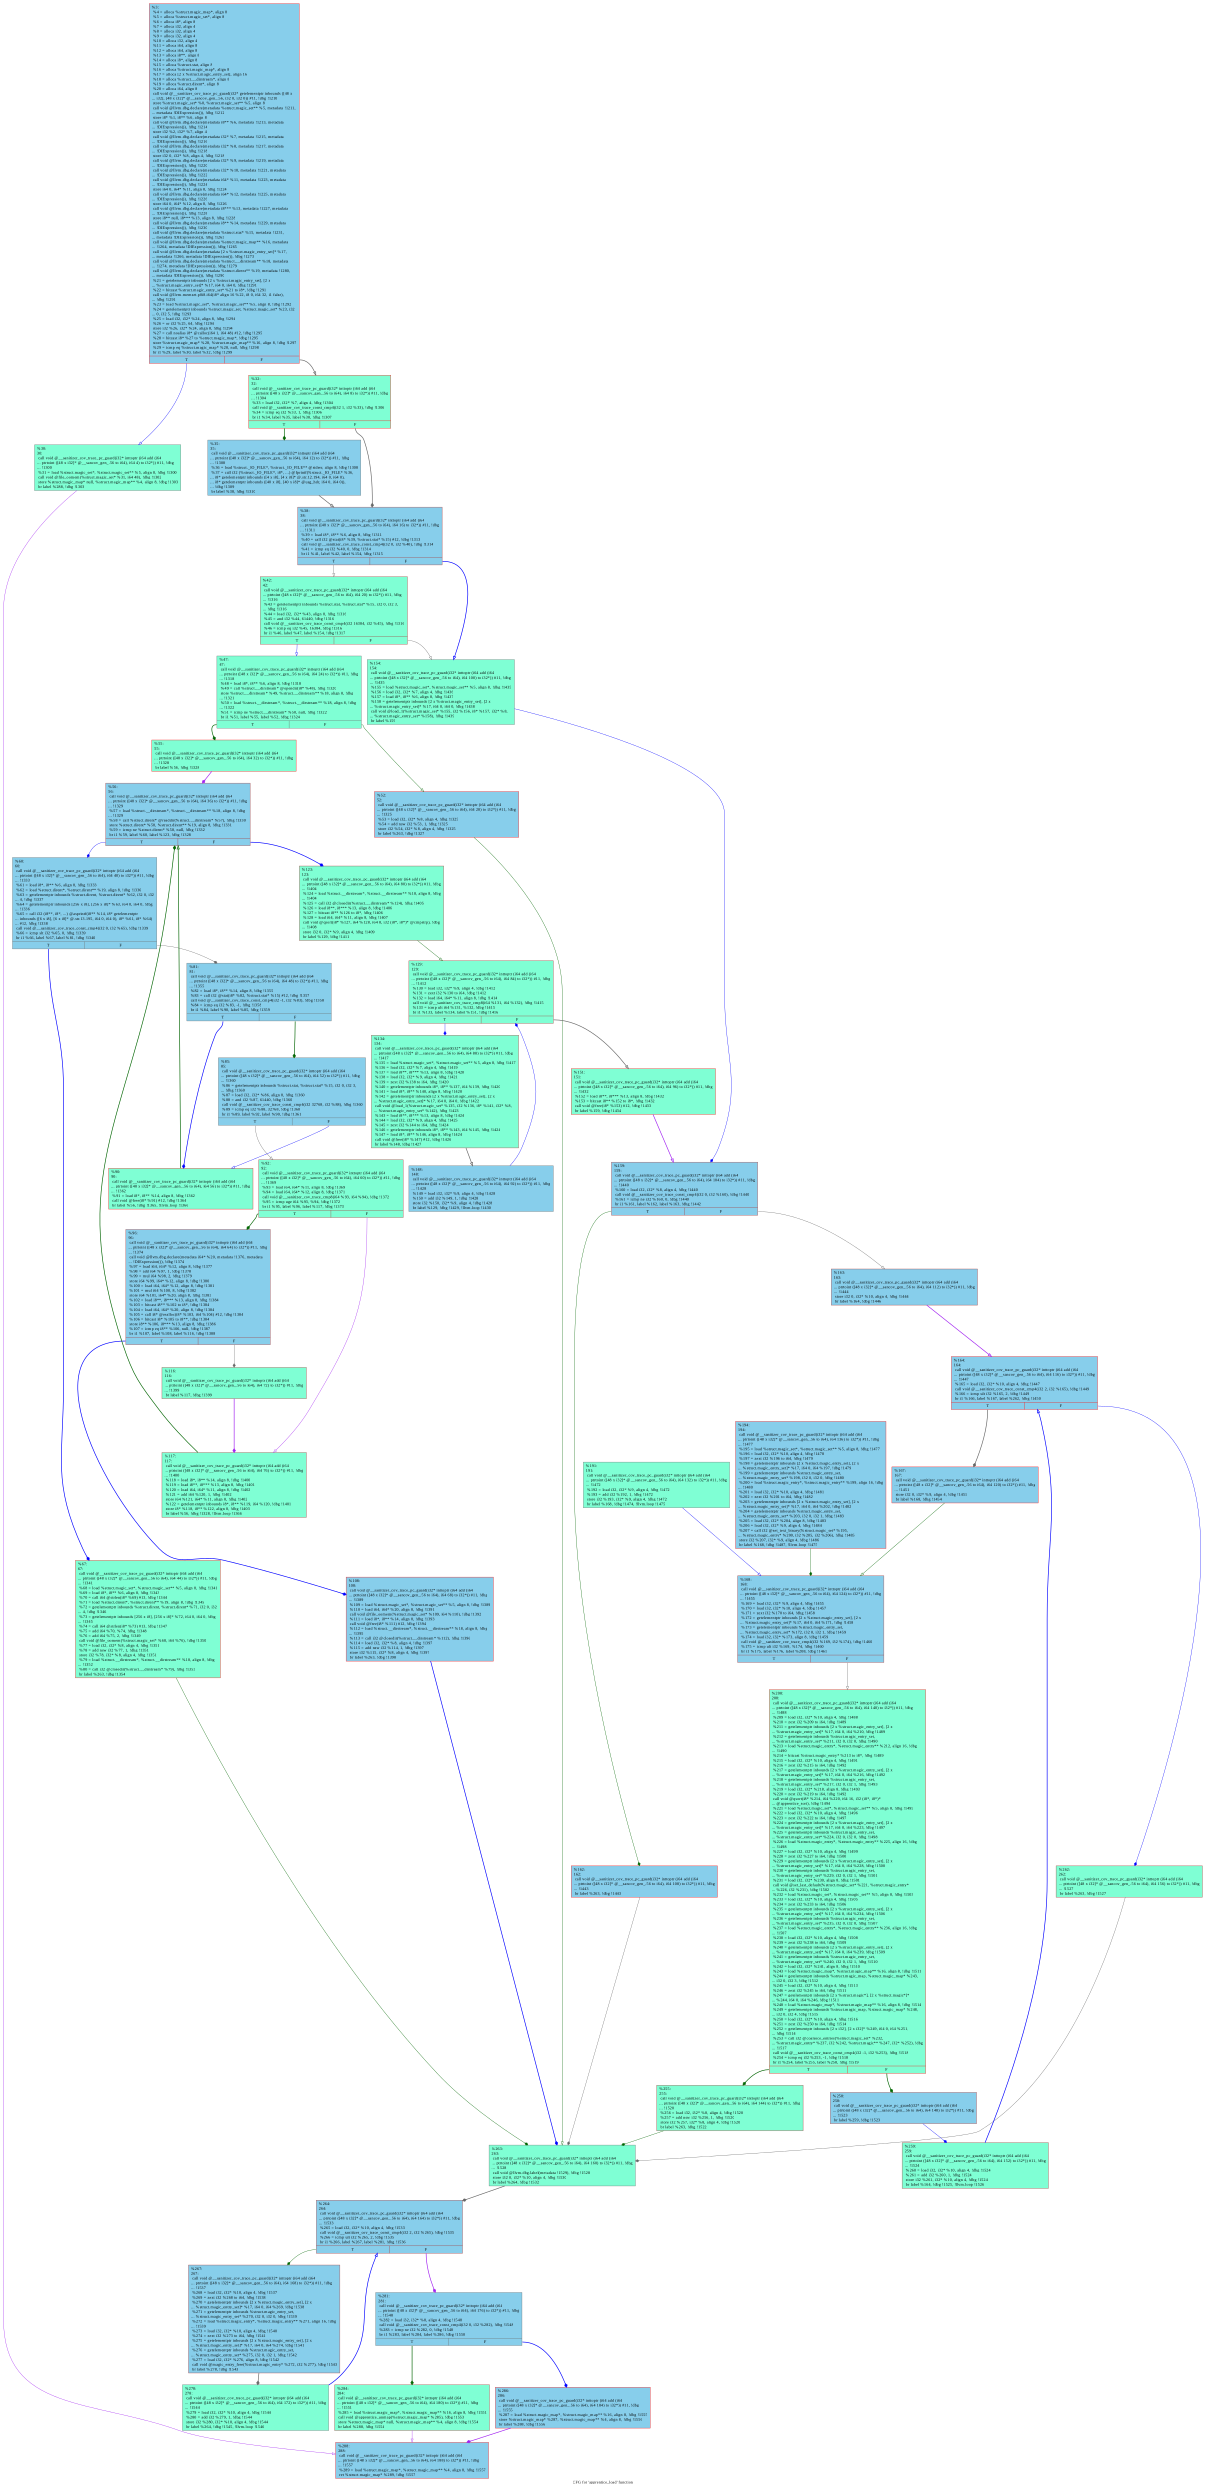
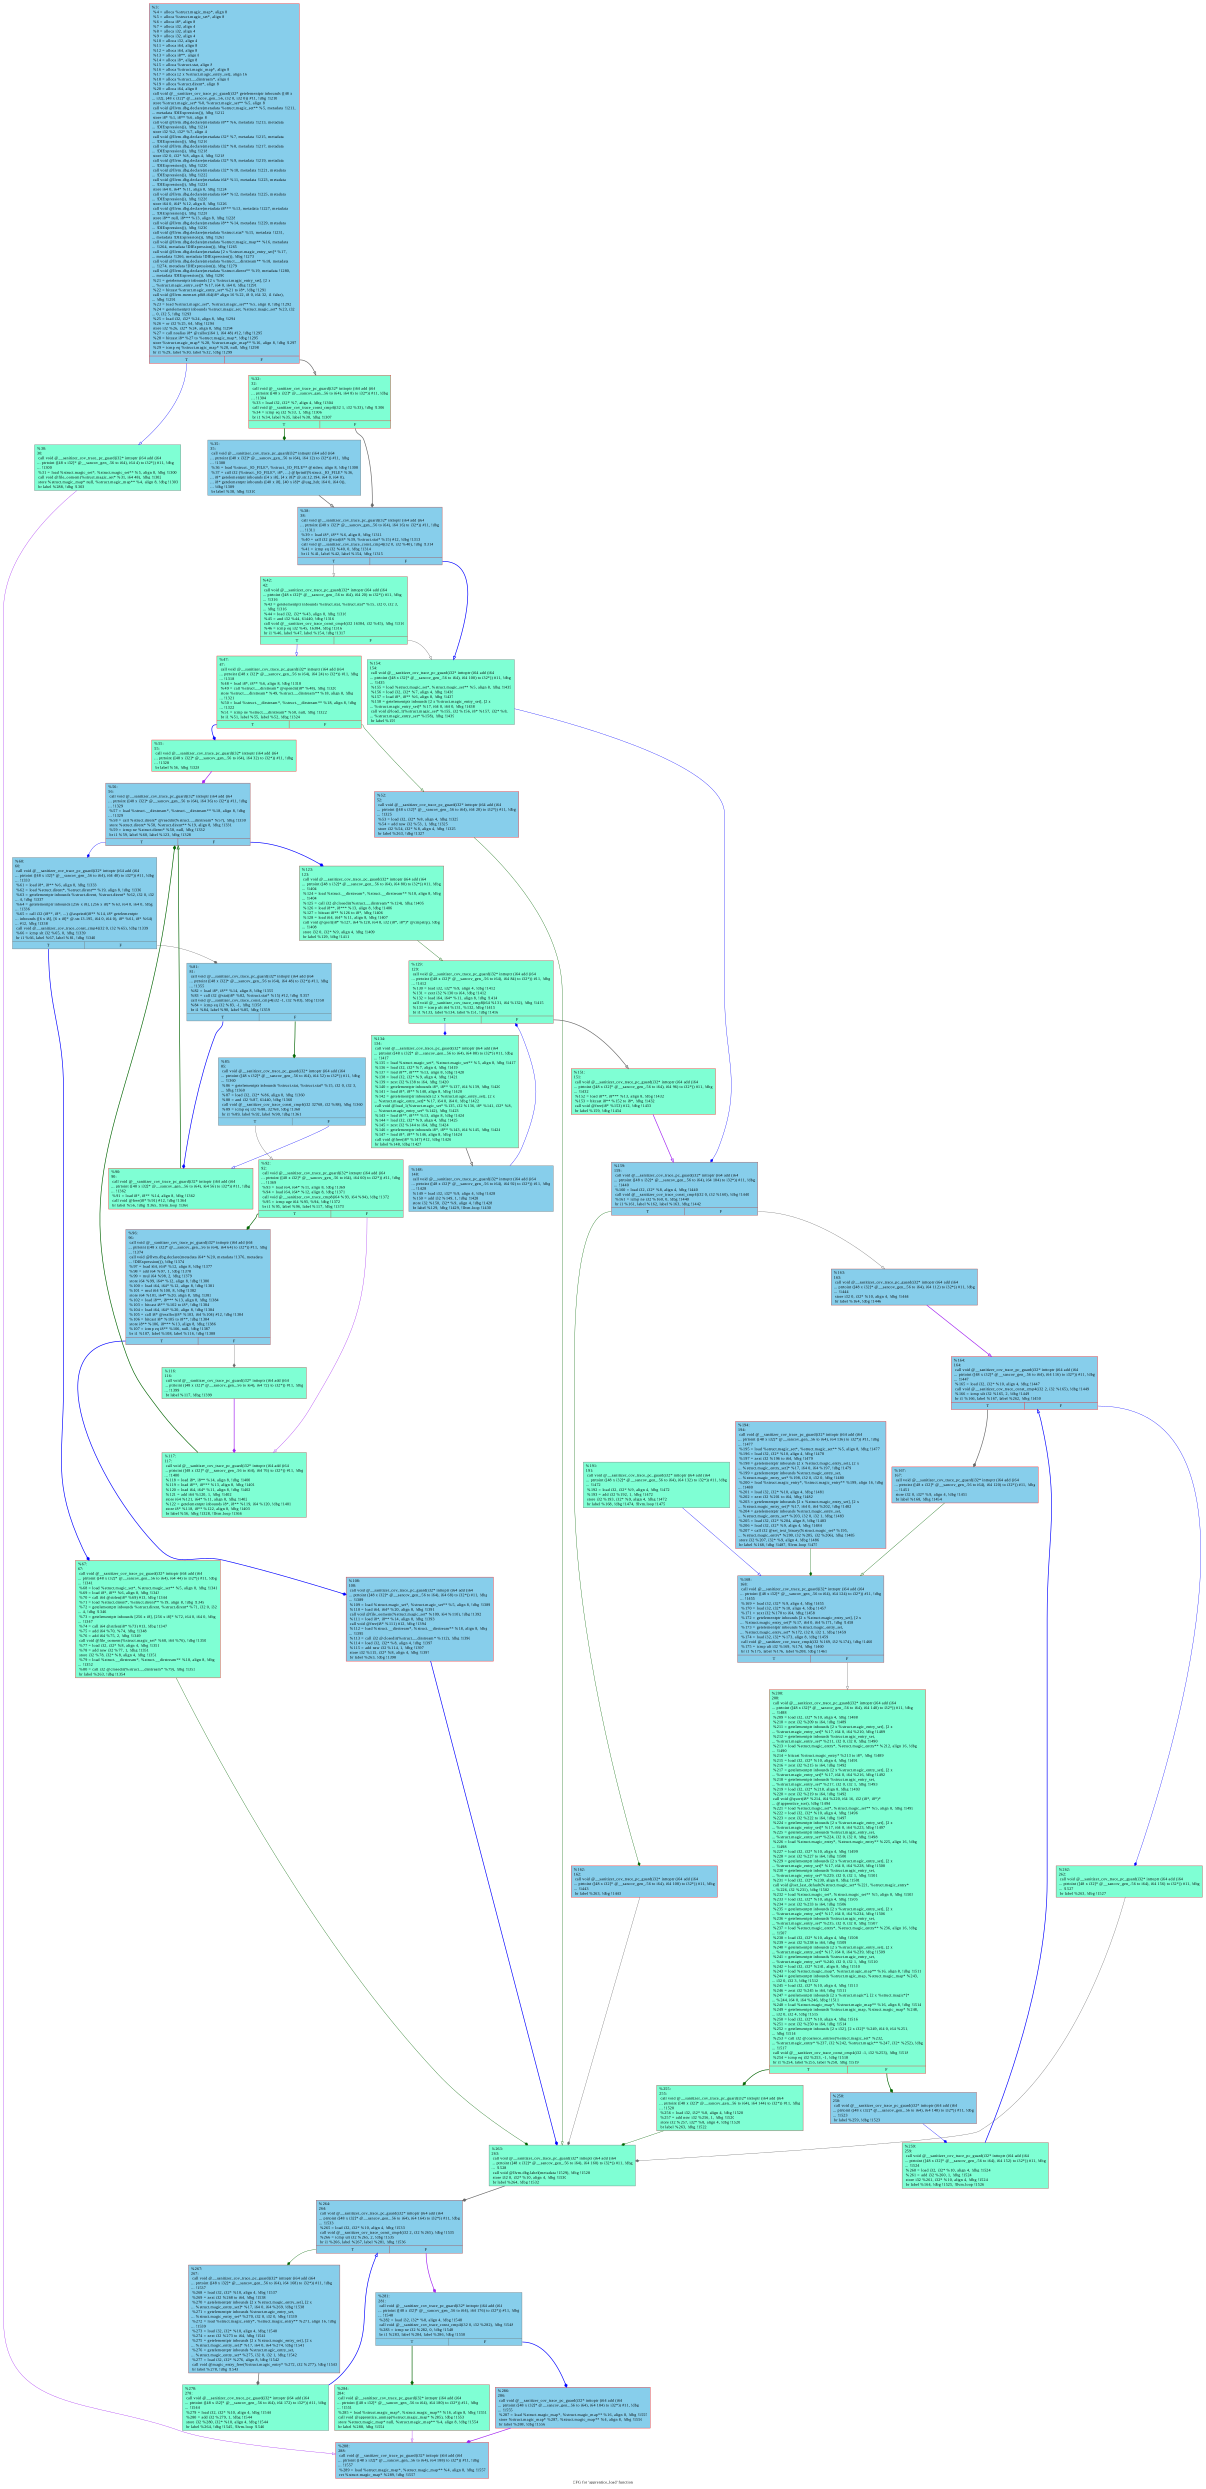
node "%47:": color gray40 -> red
edge "%47:" -> "%55:": color darkgreen -> blue
node "%67:": text "... !1345" -> "... !1347"
